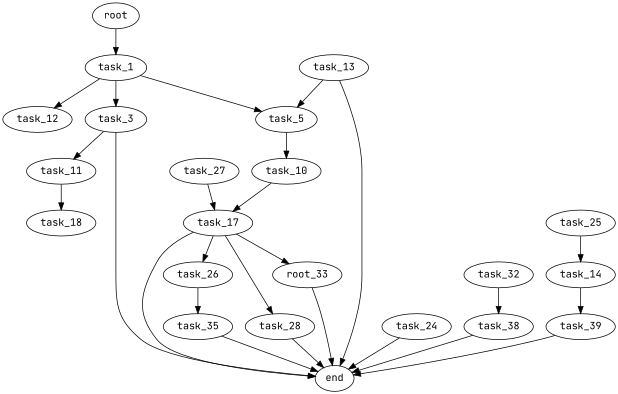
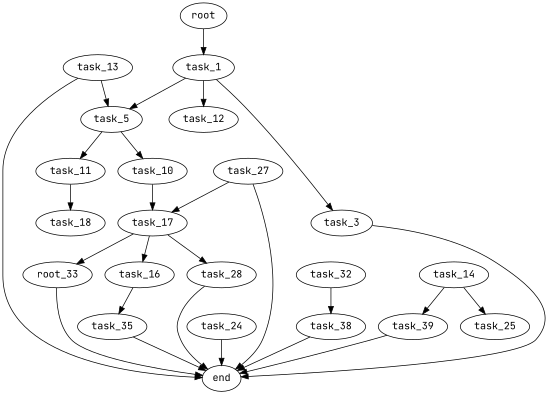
edge "task_3" -> "task_11": now "task_5" -> "task_11"
edge "task_25" -> "task_14": reversed
node "task_26": label "task_26" -> "task_16"
edge "task_17" -> "end": now "task_27" -> "end"
